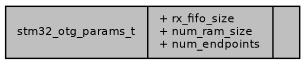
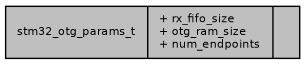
node "stm32_otg_params_t": text "+ num_ram_size" -> "+ otg_ram_size"
